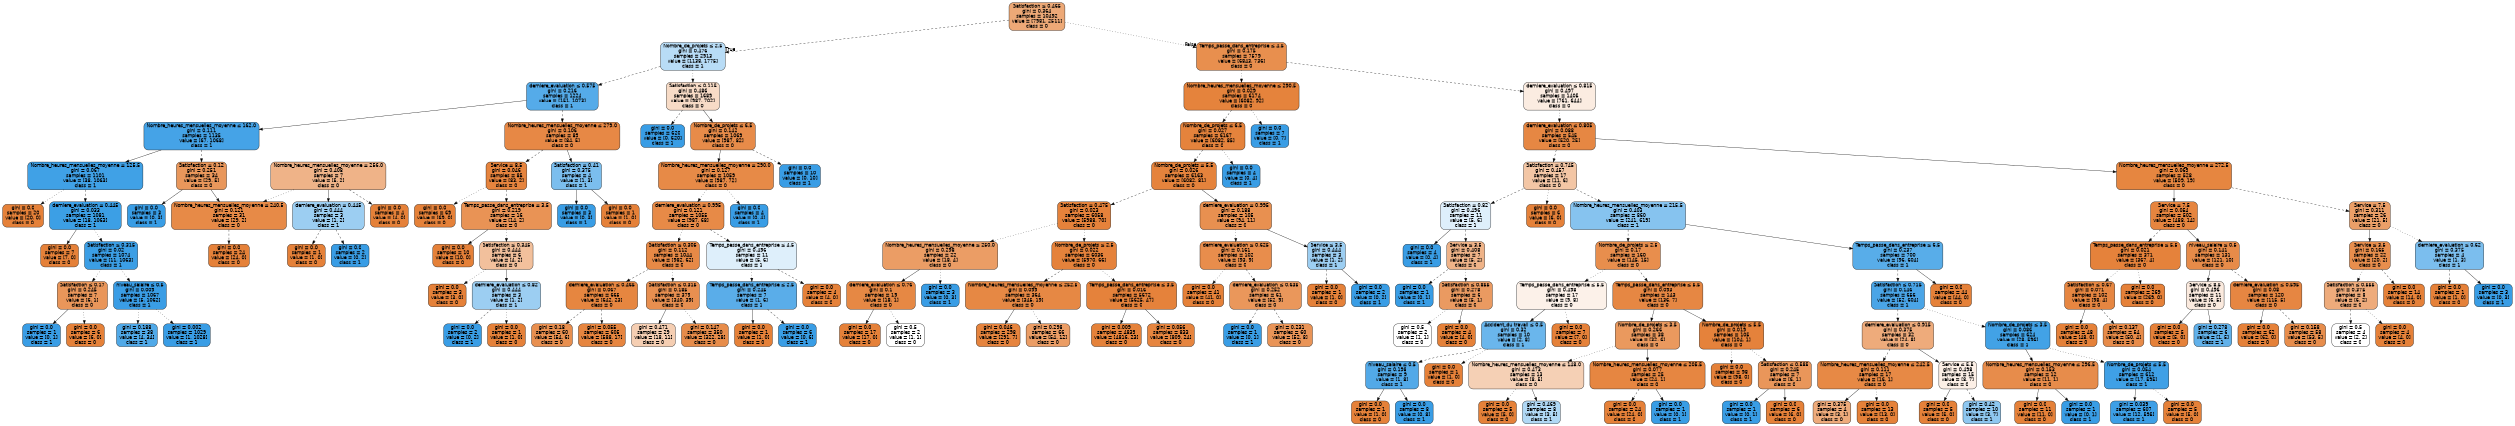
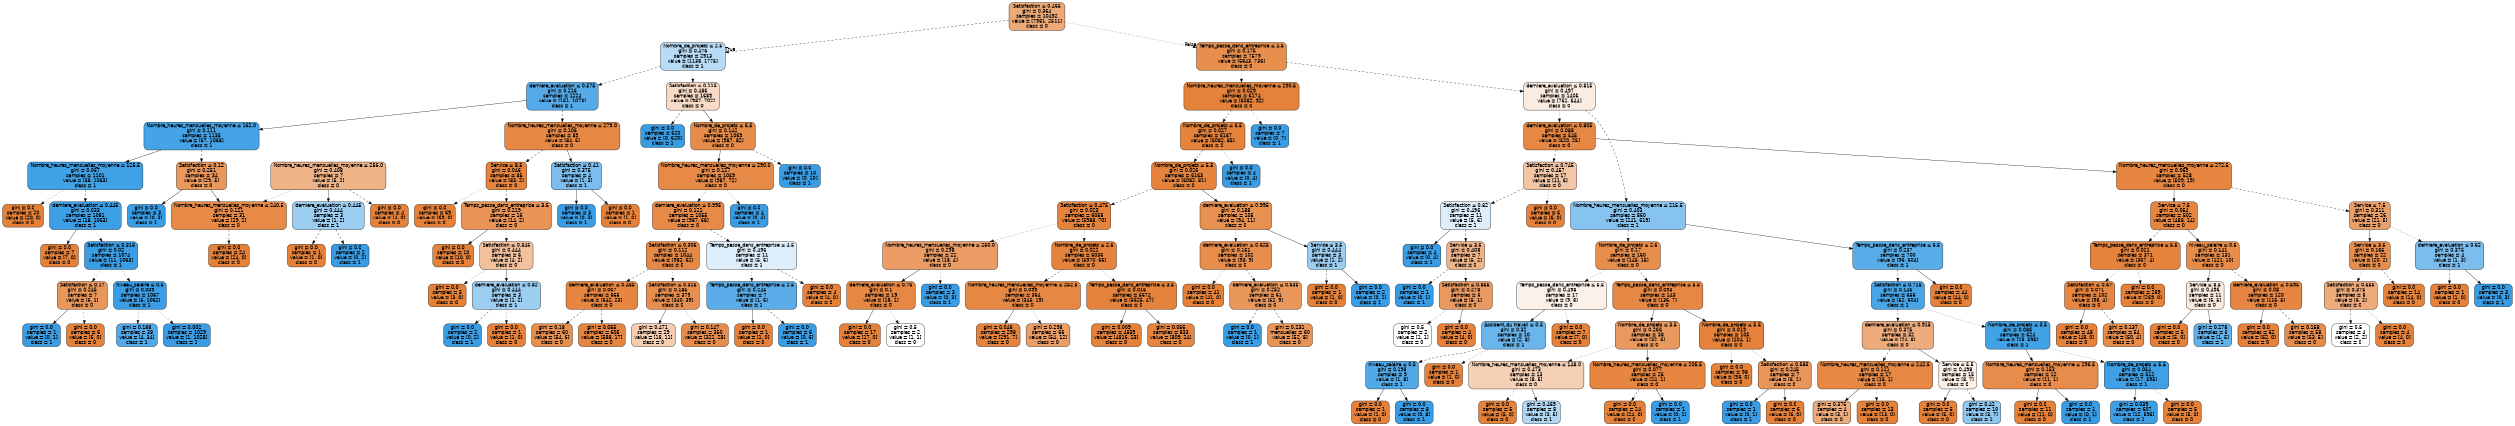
edge "Satisfaction ≤ 0.745" -> "Nombre_heures_mensuelles_moyenne ≤ 215.5": now "derniere_evaluation ≤ 0.815" -> "Nombre_heures_mensuelles_moyenne ≤ 215.5"
node "gini = 0.231": text "samples = 60" -> "mensuelles = 60"
